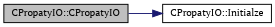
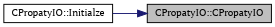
edge "CPropatyIO::CPropatyIO" -> "CPropatyIO::Initialze": reversed
